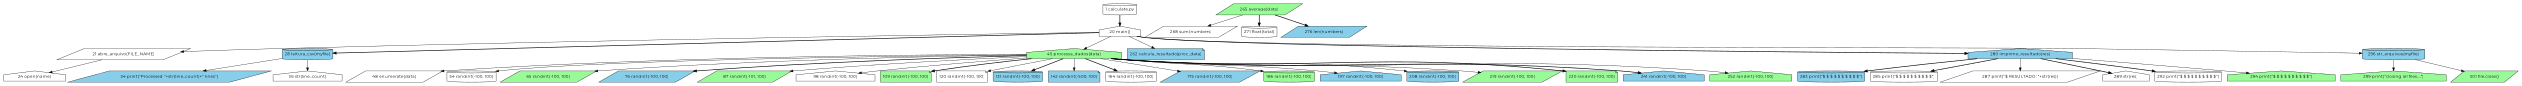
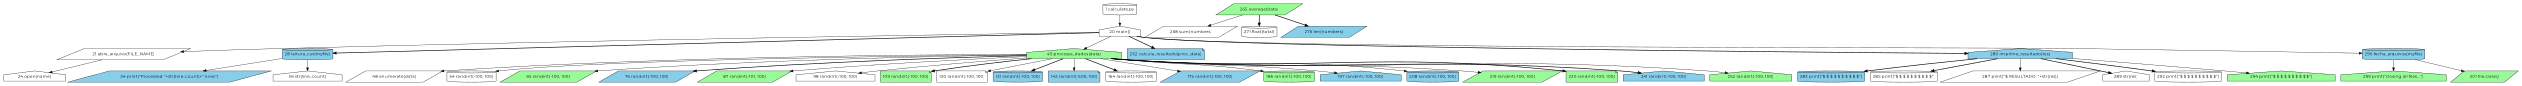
edge "1 calculate.py" -- "20 main()": style bold -> solid
edge "20 main()" -- "262 calcula_resultado(proc_data)": style solid -> bold
node "296 str_arquivos(myfile)": label "296 str_arquivos(myfile)" -> "296 fecha_arquivos(myfile)"
